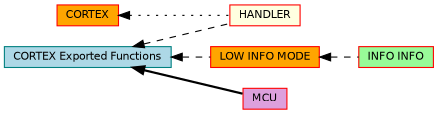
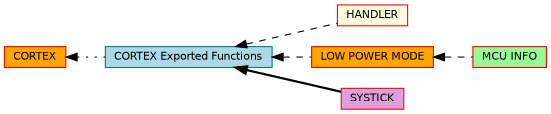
edge "HANDLER" -> "CORTEX": now "CORTEX Exported Functions" -> "CORTEX"
node "LOW INFO MODE": label "LOW INFO MODE" -> "LOW POWER MODE"
node "INFO INFO": label "INFO INFO" -> "MCU INFO"
node "MCU": label "MCU" -> "SYSTICK"
